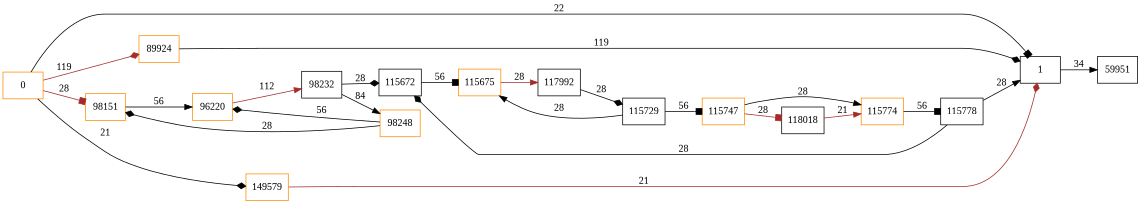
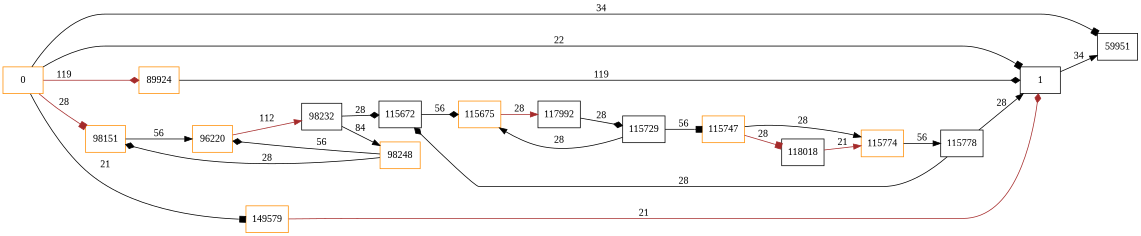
edge "0" -> "59951": added, label "34"
edge "115672" -> "115675": arrowhead box -> diamond
edge "115774" -> "115778": arrowhead box -> normal
edge "0" -> "149579": arrowhead diamond -> box
